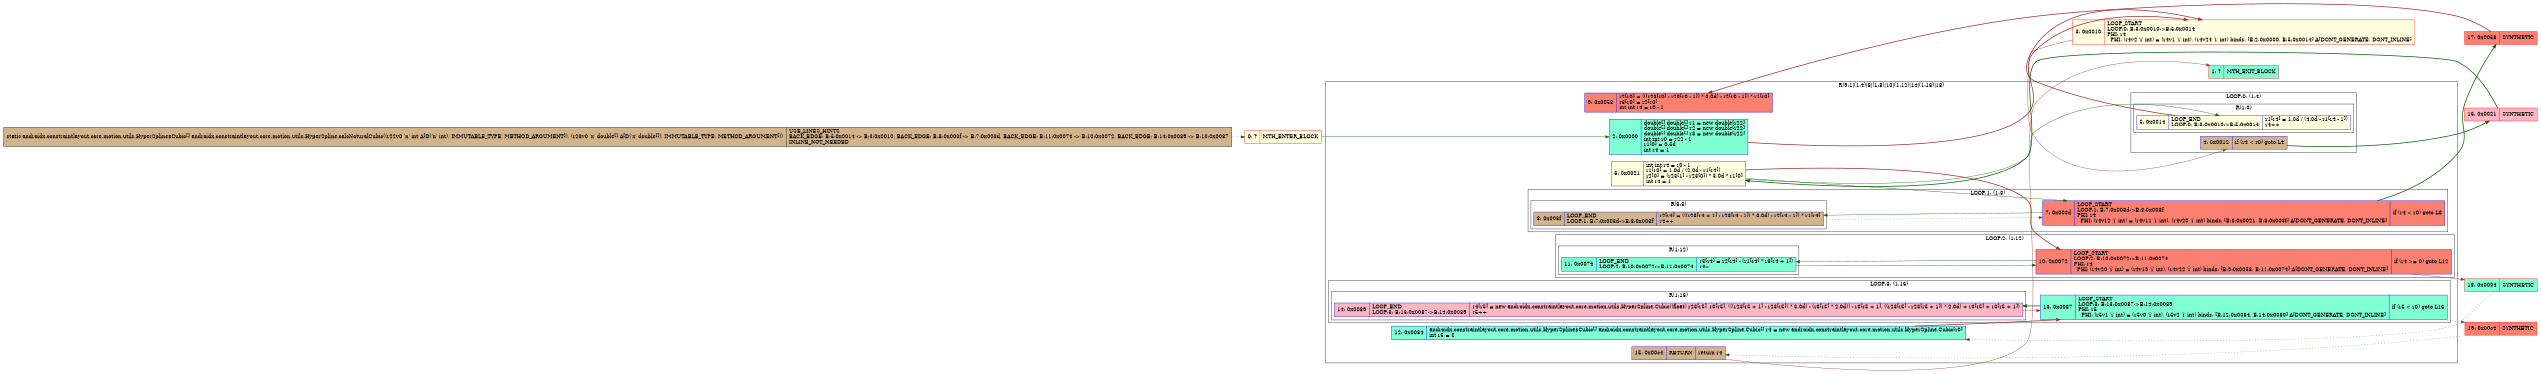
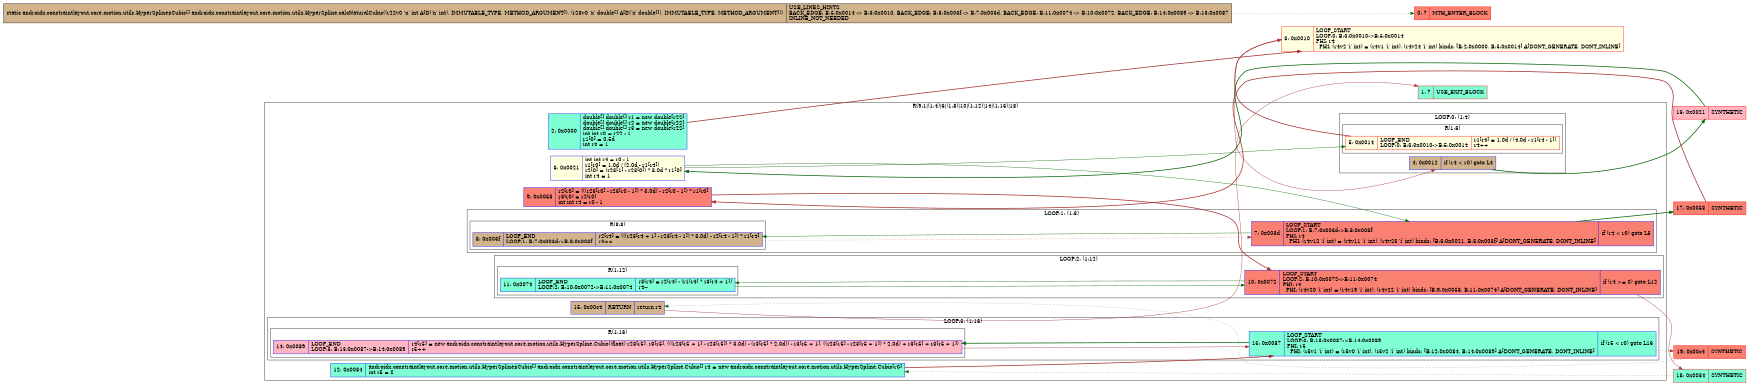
node "1: ?": text "MTH_EXIT_BLOCK" -> "USE_EXIT_BLOCK"
node "5: 0x0014": color blue -> red
node "0: ?": fillcolor lightyellow -> salmon
edge "0: ?" -> "2: 0x0000": removed
edge "6: 0x0021" -> "10: 0x0072": now "9: 0x0058" -> "10: 0x0072"
